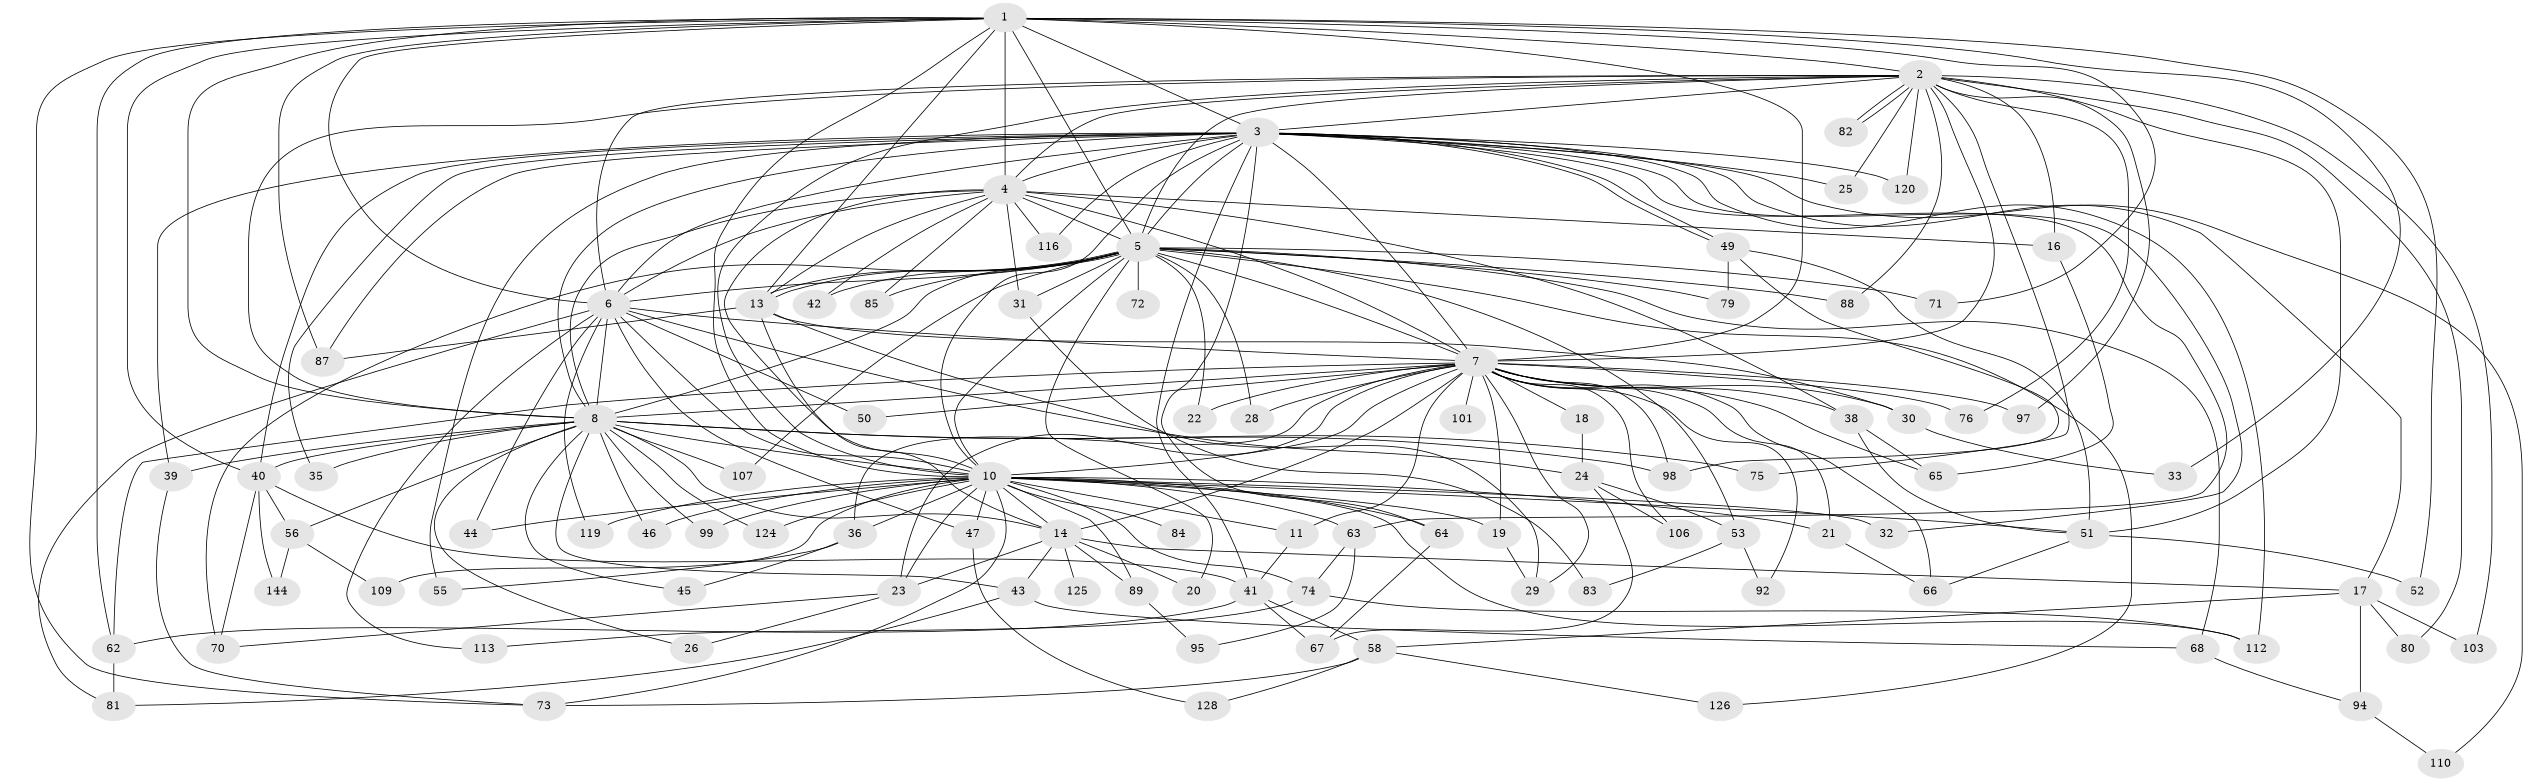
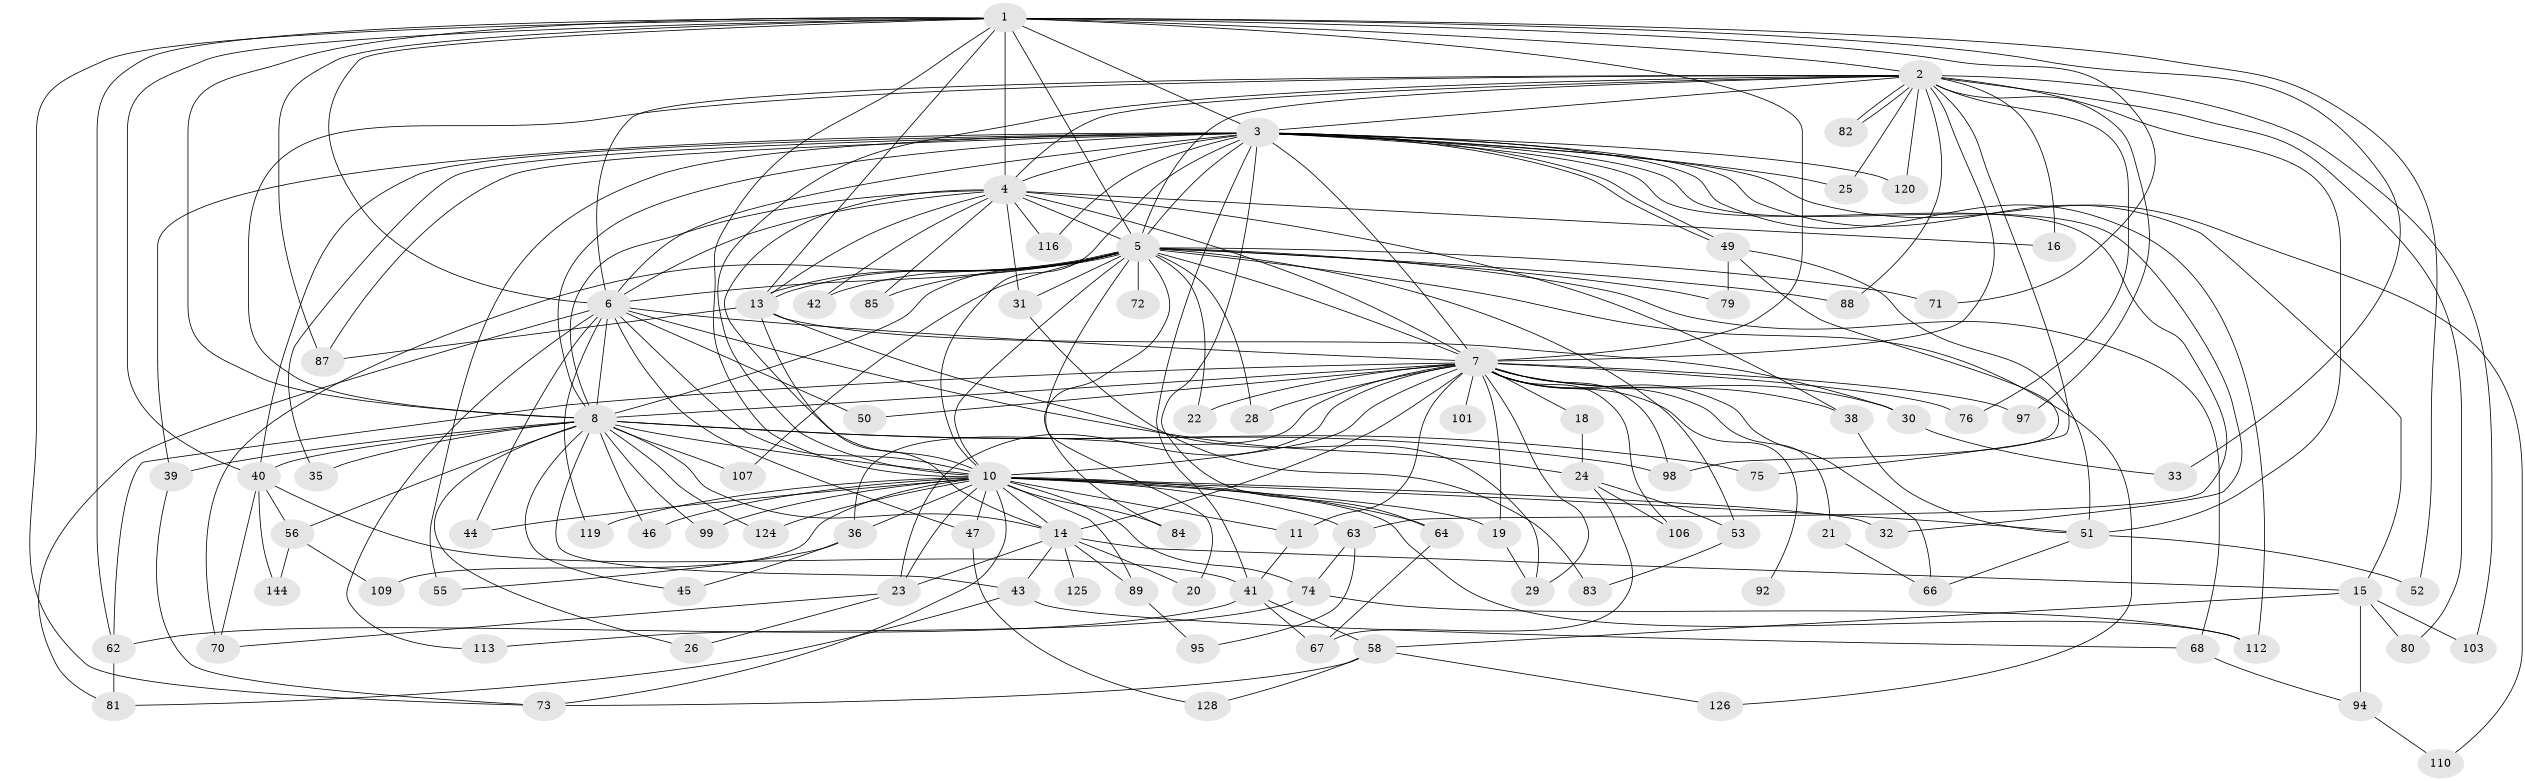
edge "5" -- "84": added
node "65": removed
edge "10" -- "21": removed
edge "53" -- "92": removed
node "17": label "17" -> "15"
